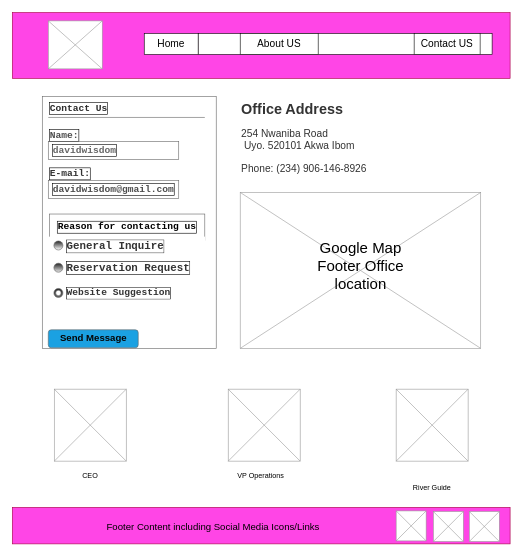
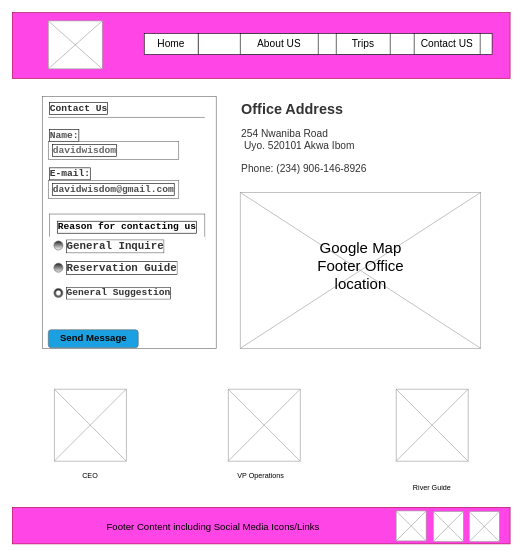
node "Trips": added
node "Reservation Request": label "Reservation Request" -> "Reservation Guide"
node "Website Suggestion": label "Website Suggestion" -> "General Suggestion"
